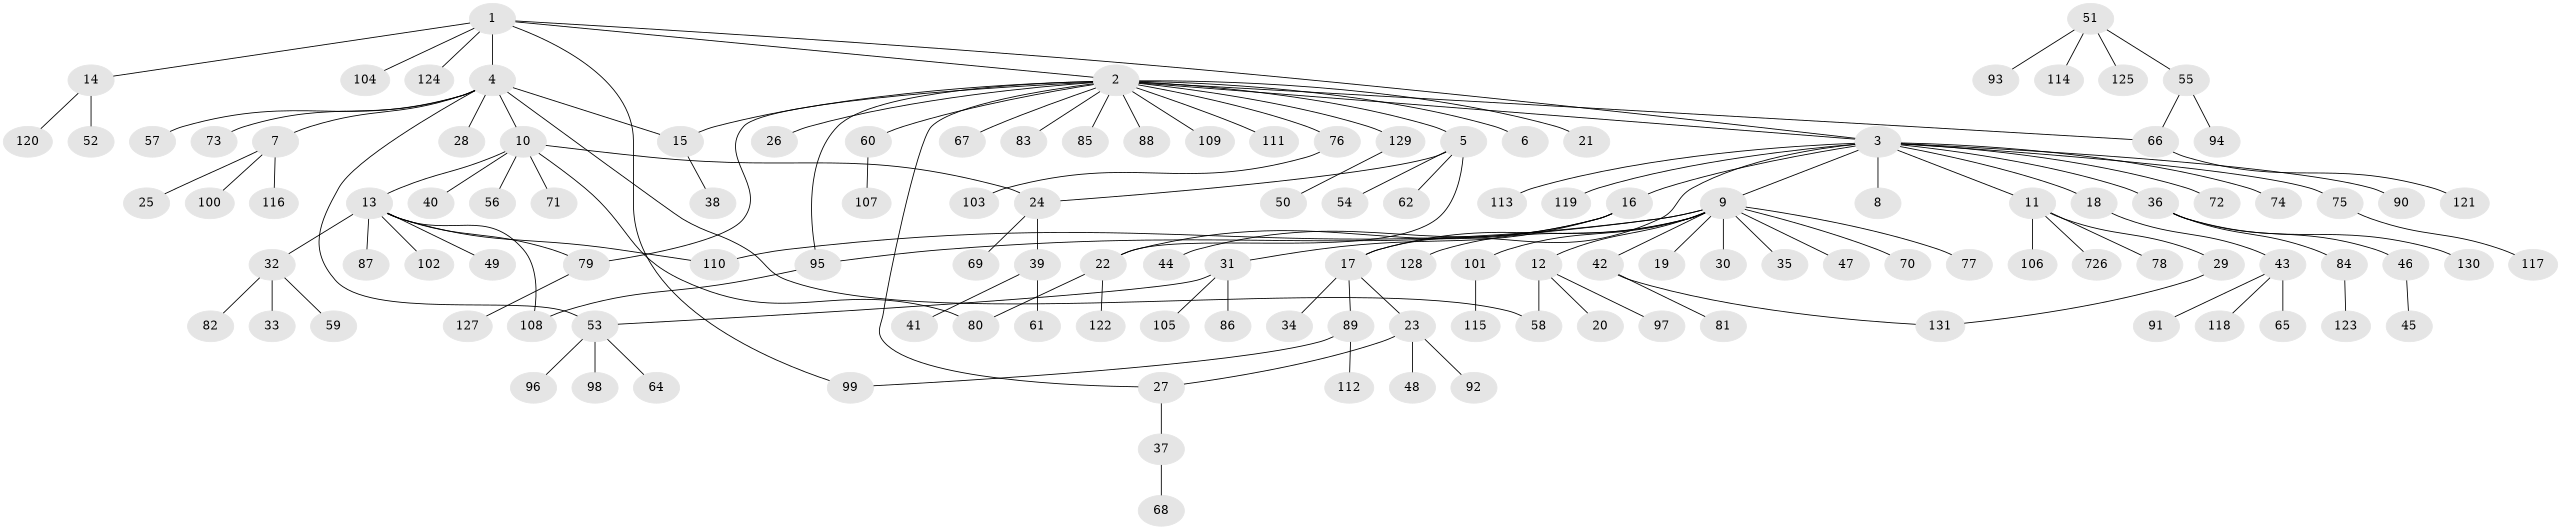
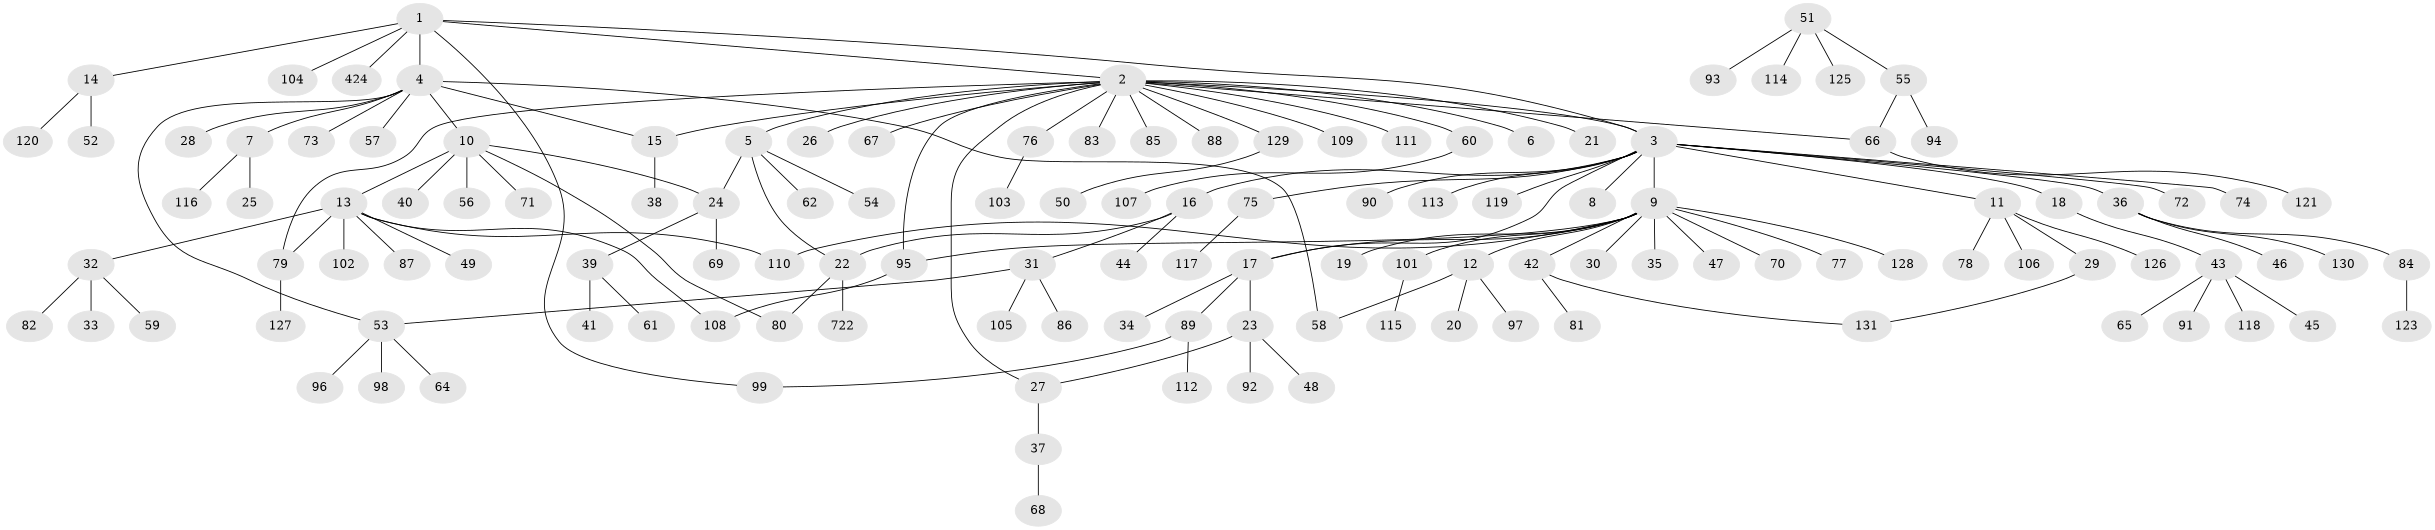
node "124": label "124" -> "424"
node "100": removed
node "726": label "726" -> "126"
edge "46" -- "45": now "43" -- "45"
node "122": label "122" -> "722"
